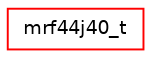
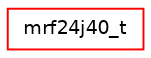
node "mrf44j40_t": label "mrf44j40_t" -> "mrf24j40_t"
